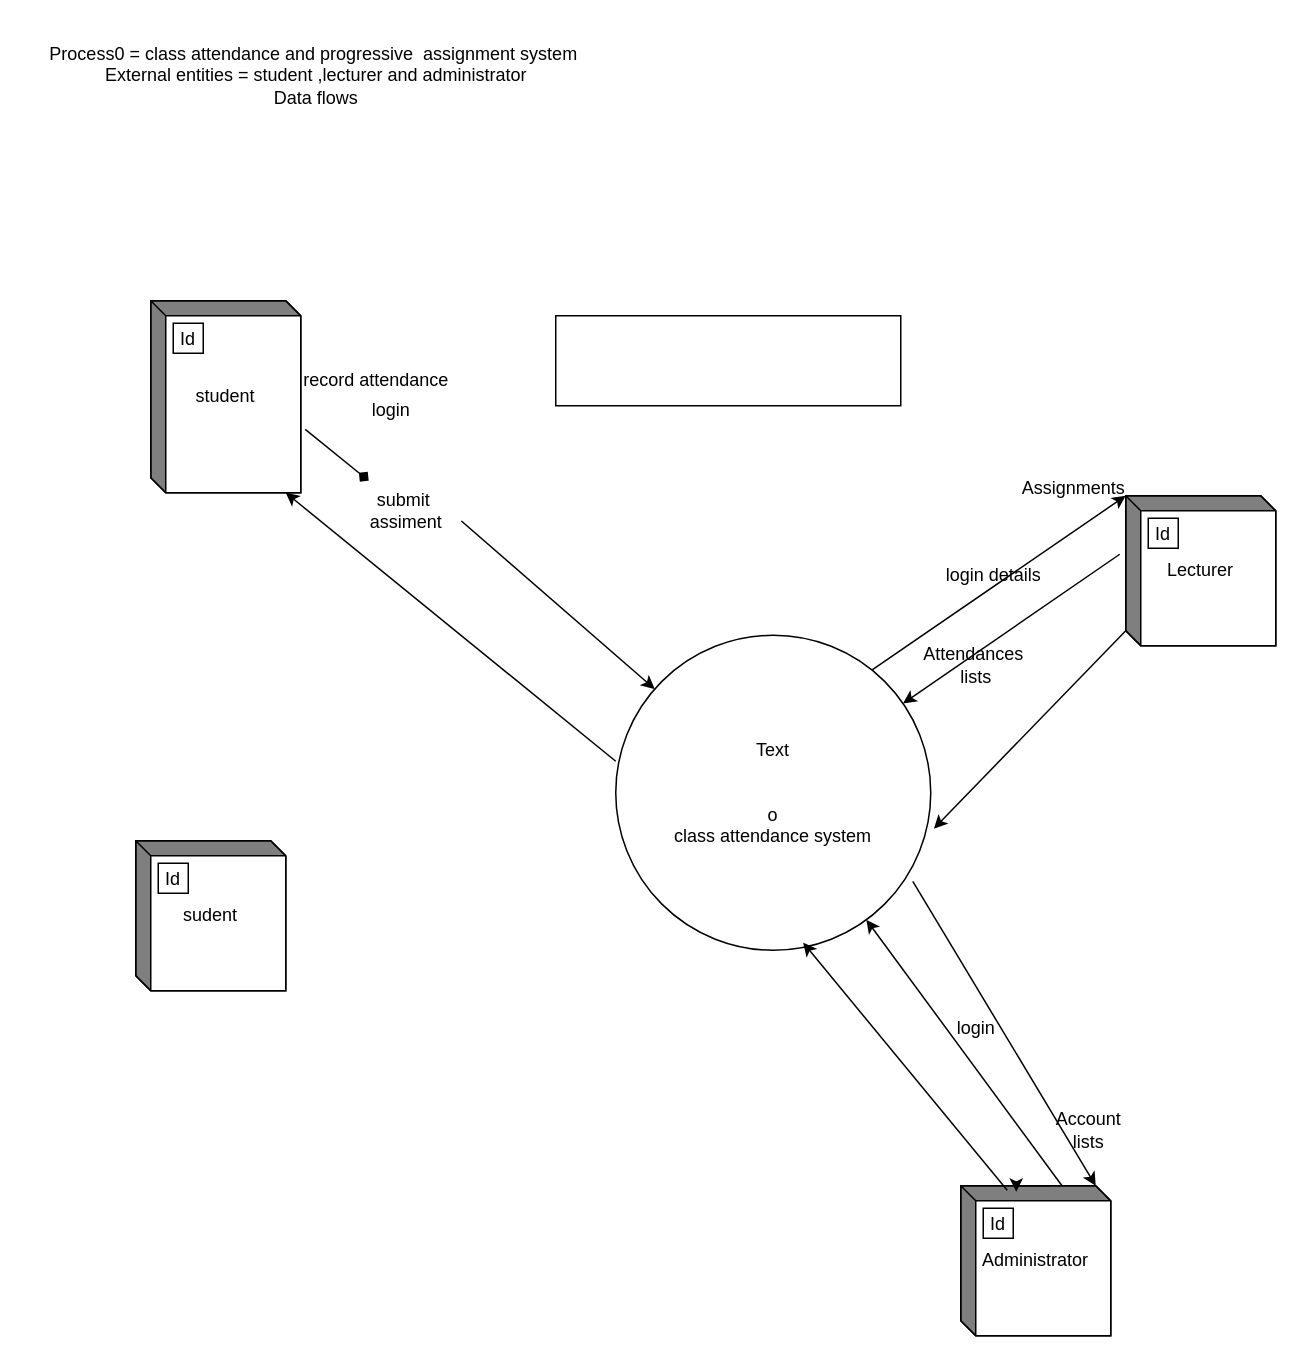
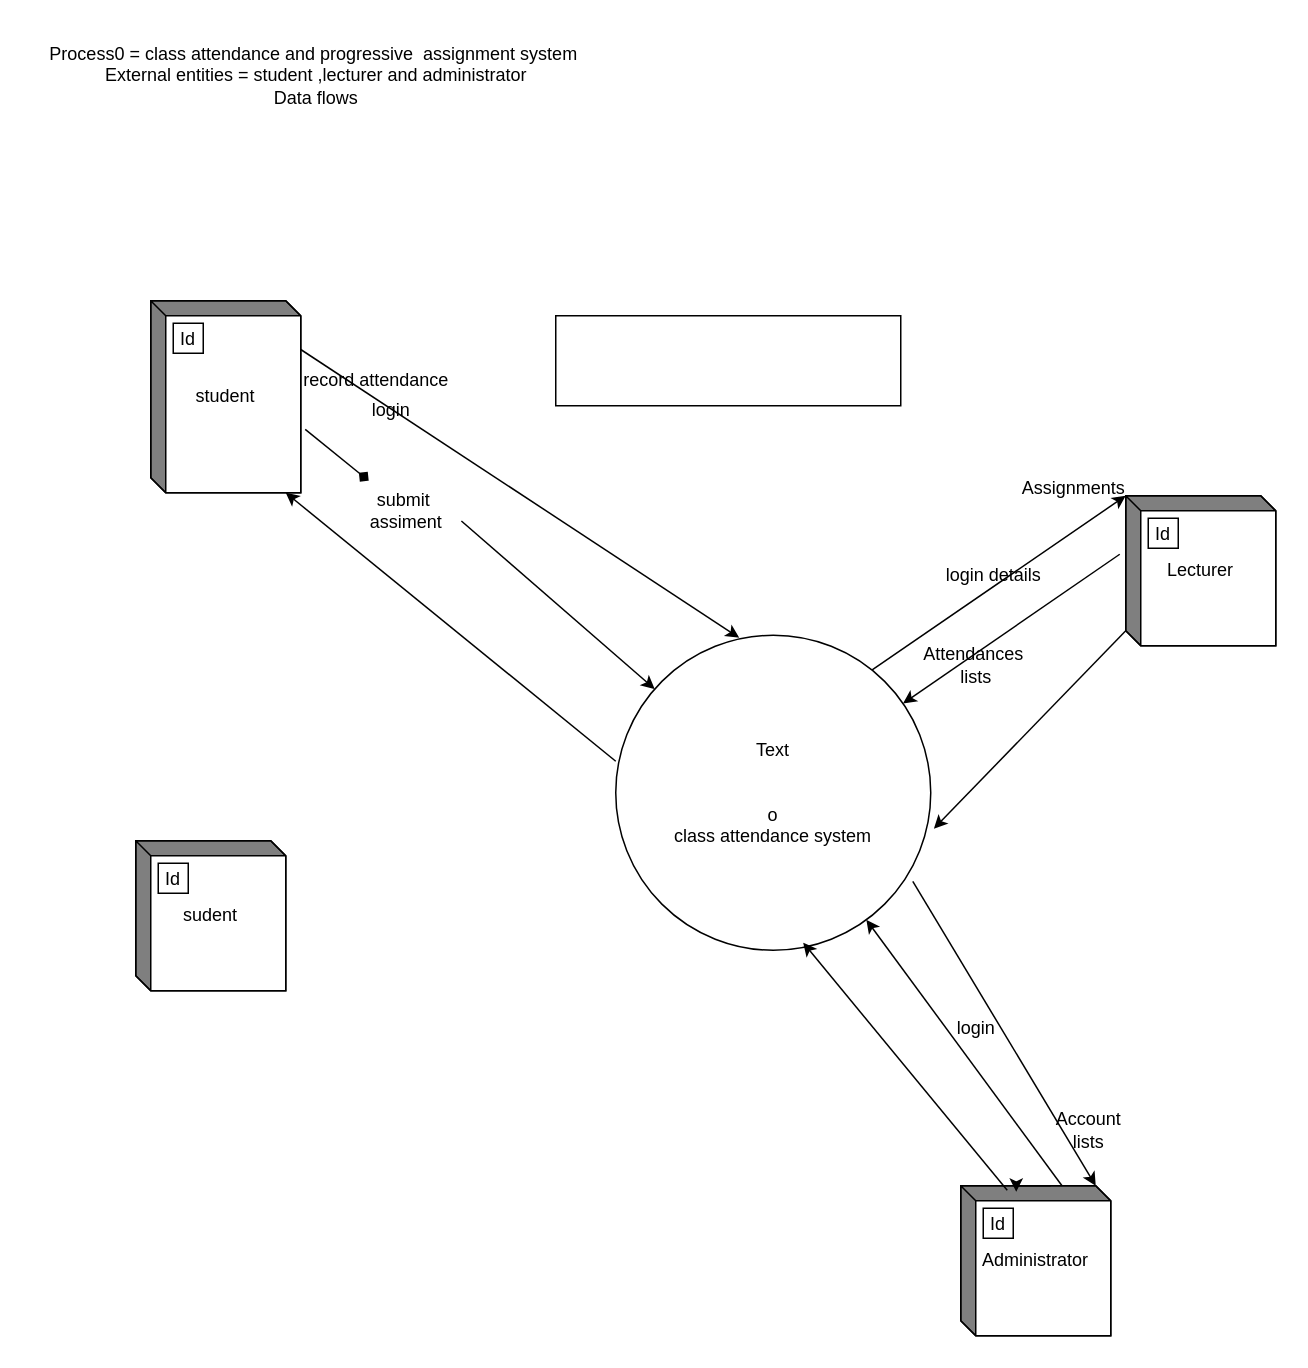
edge "student" -> "Text o class attendance system": added
